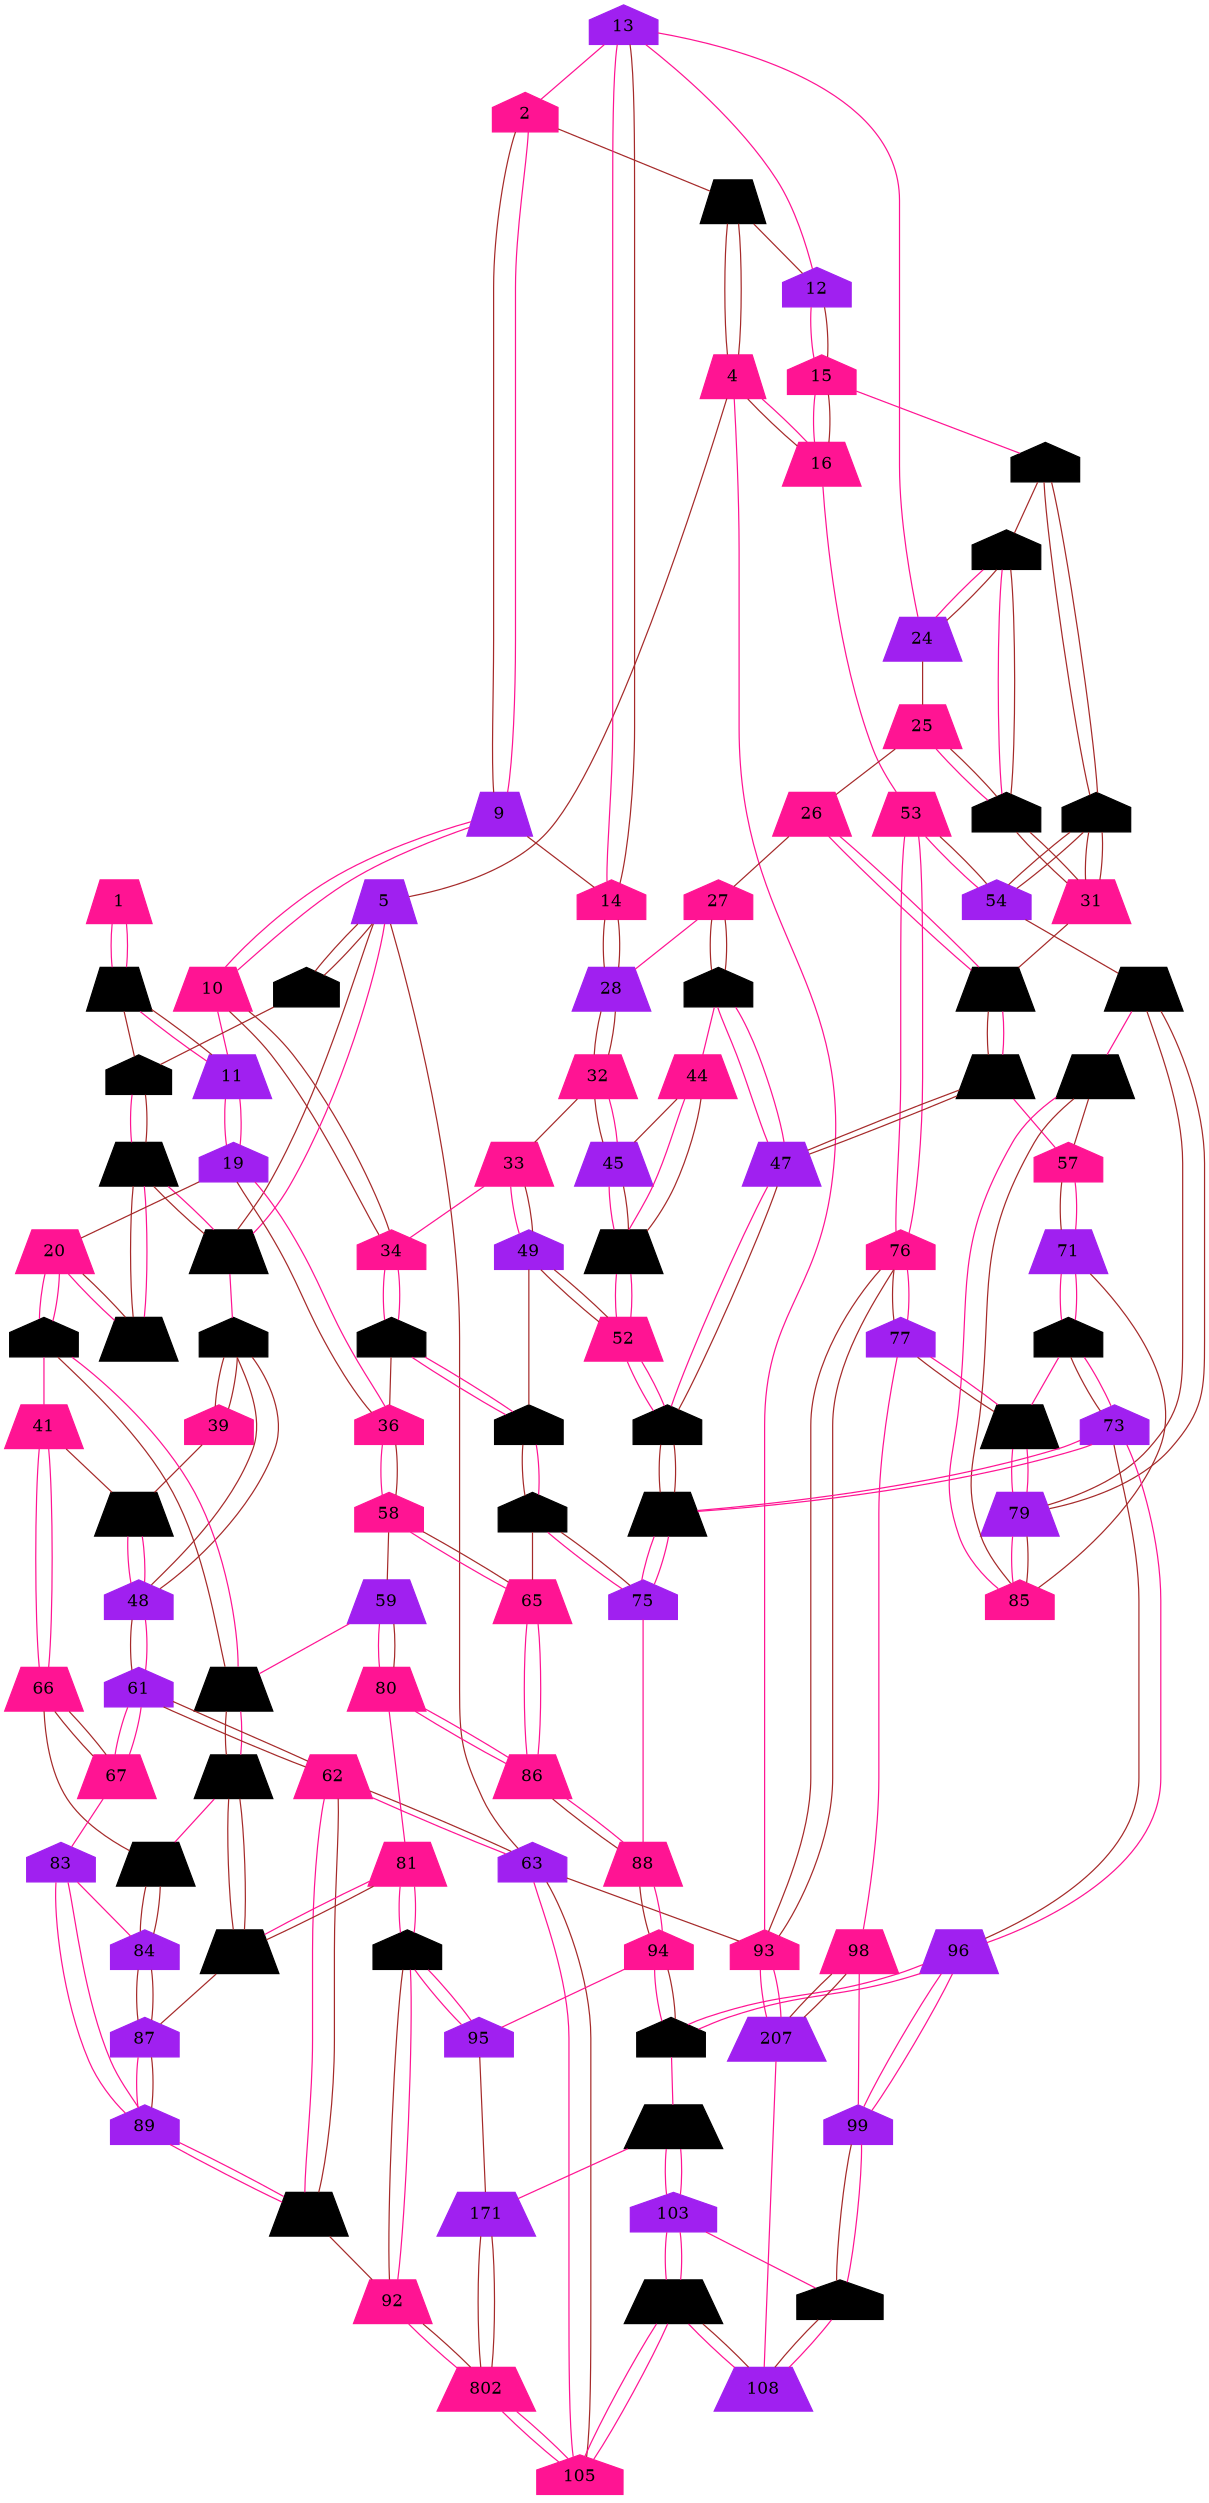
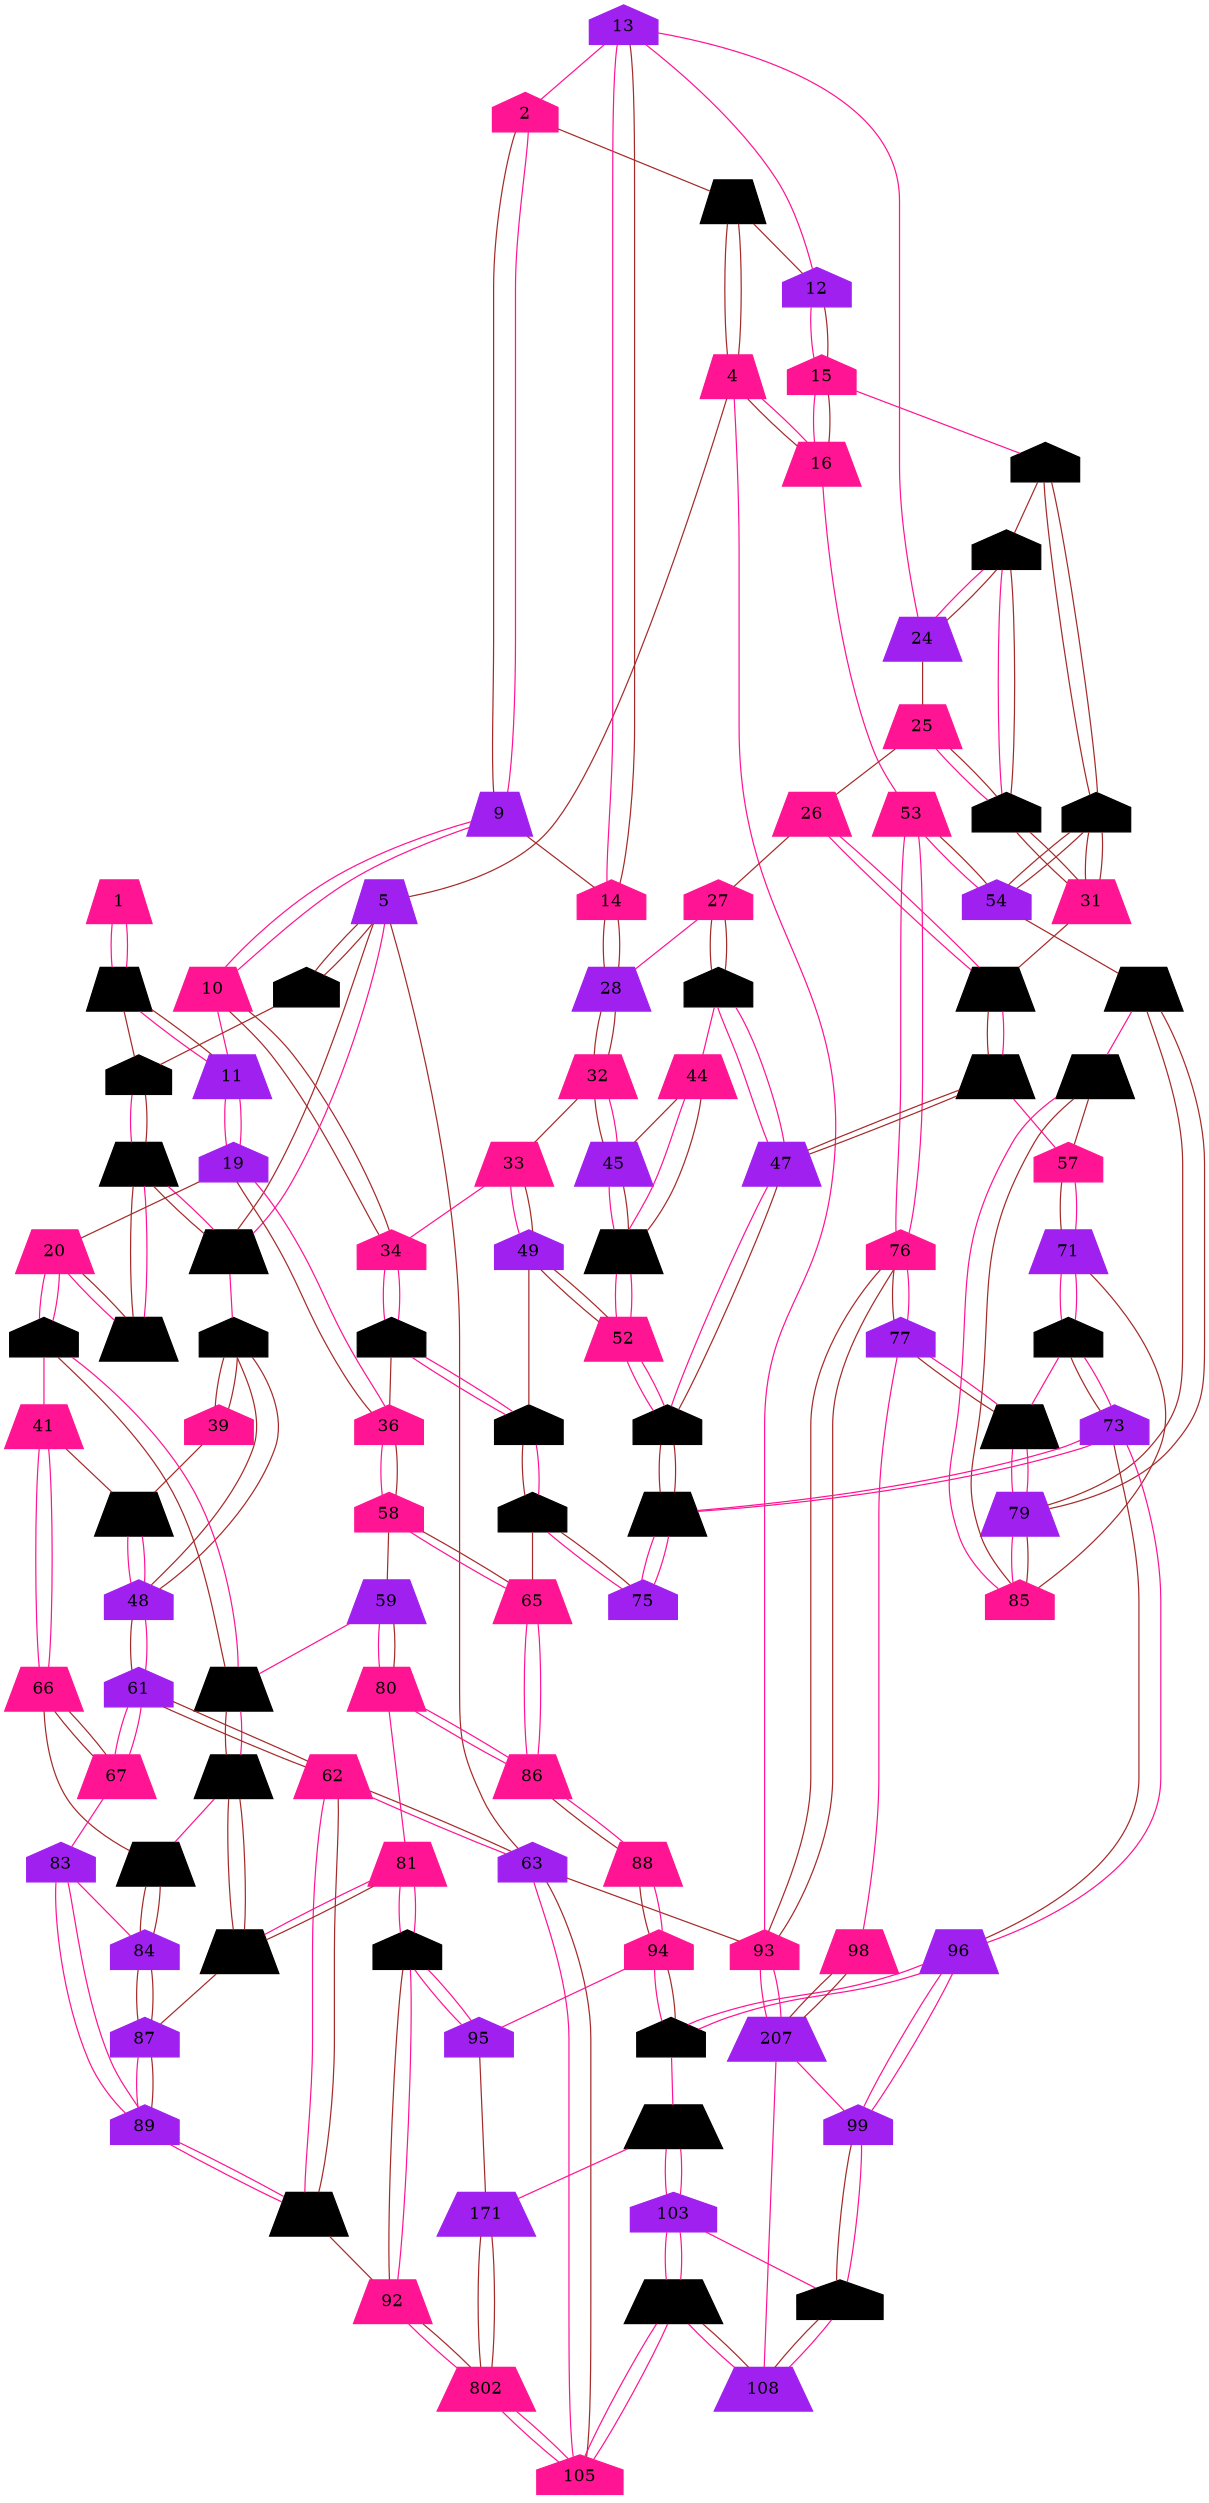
edge "75" -- "88": removed
edge "98" -- "99": now "207" -- "99"
